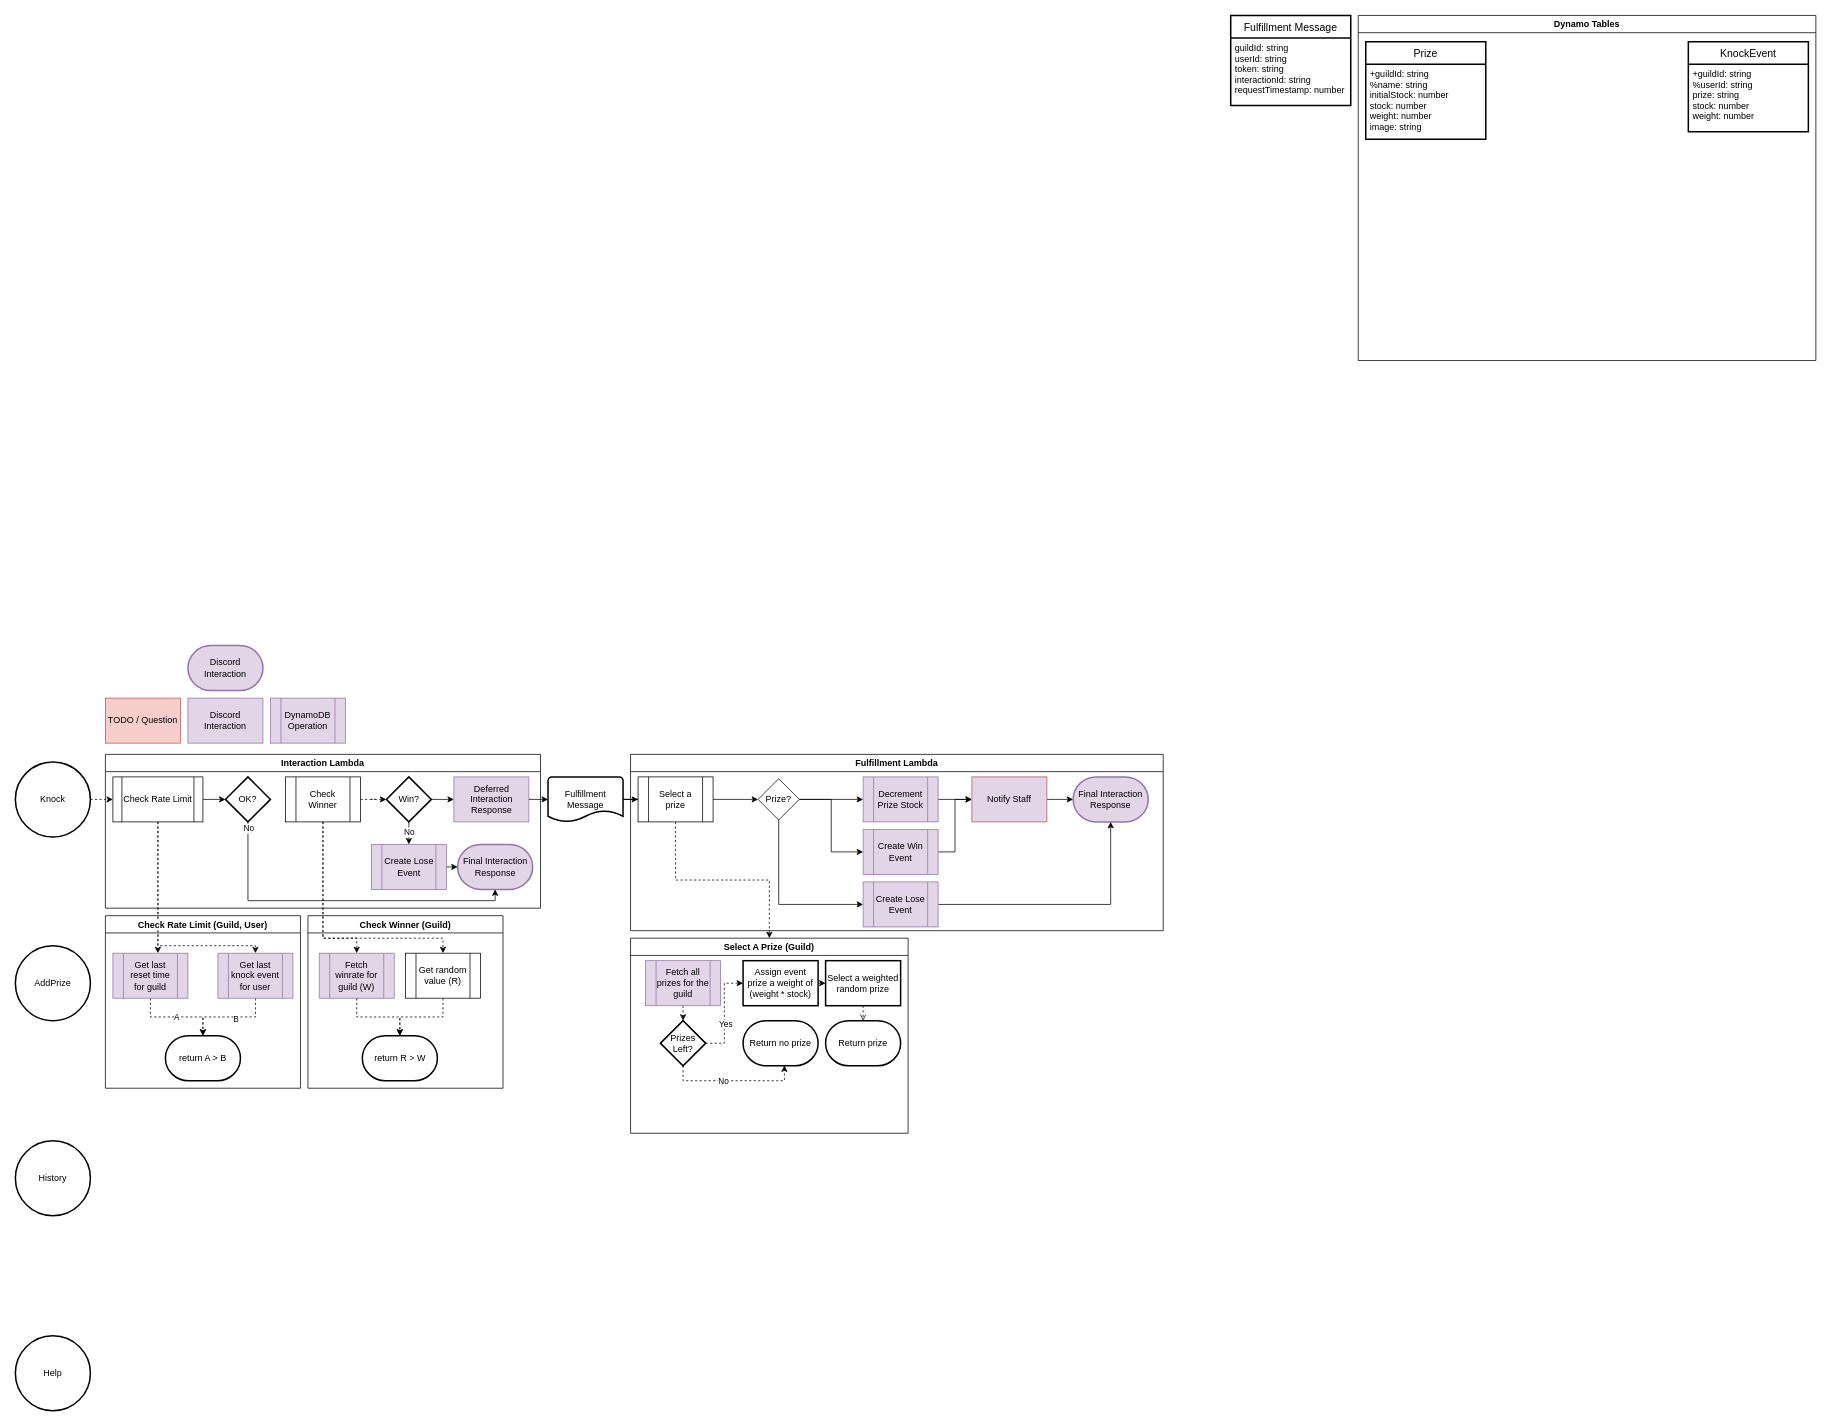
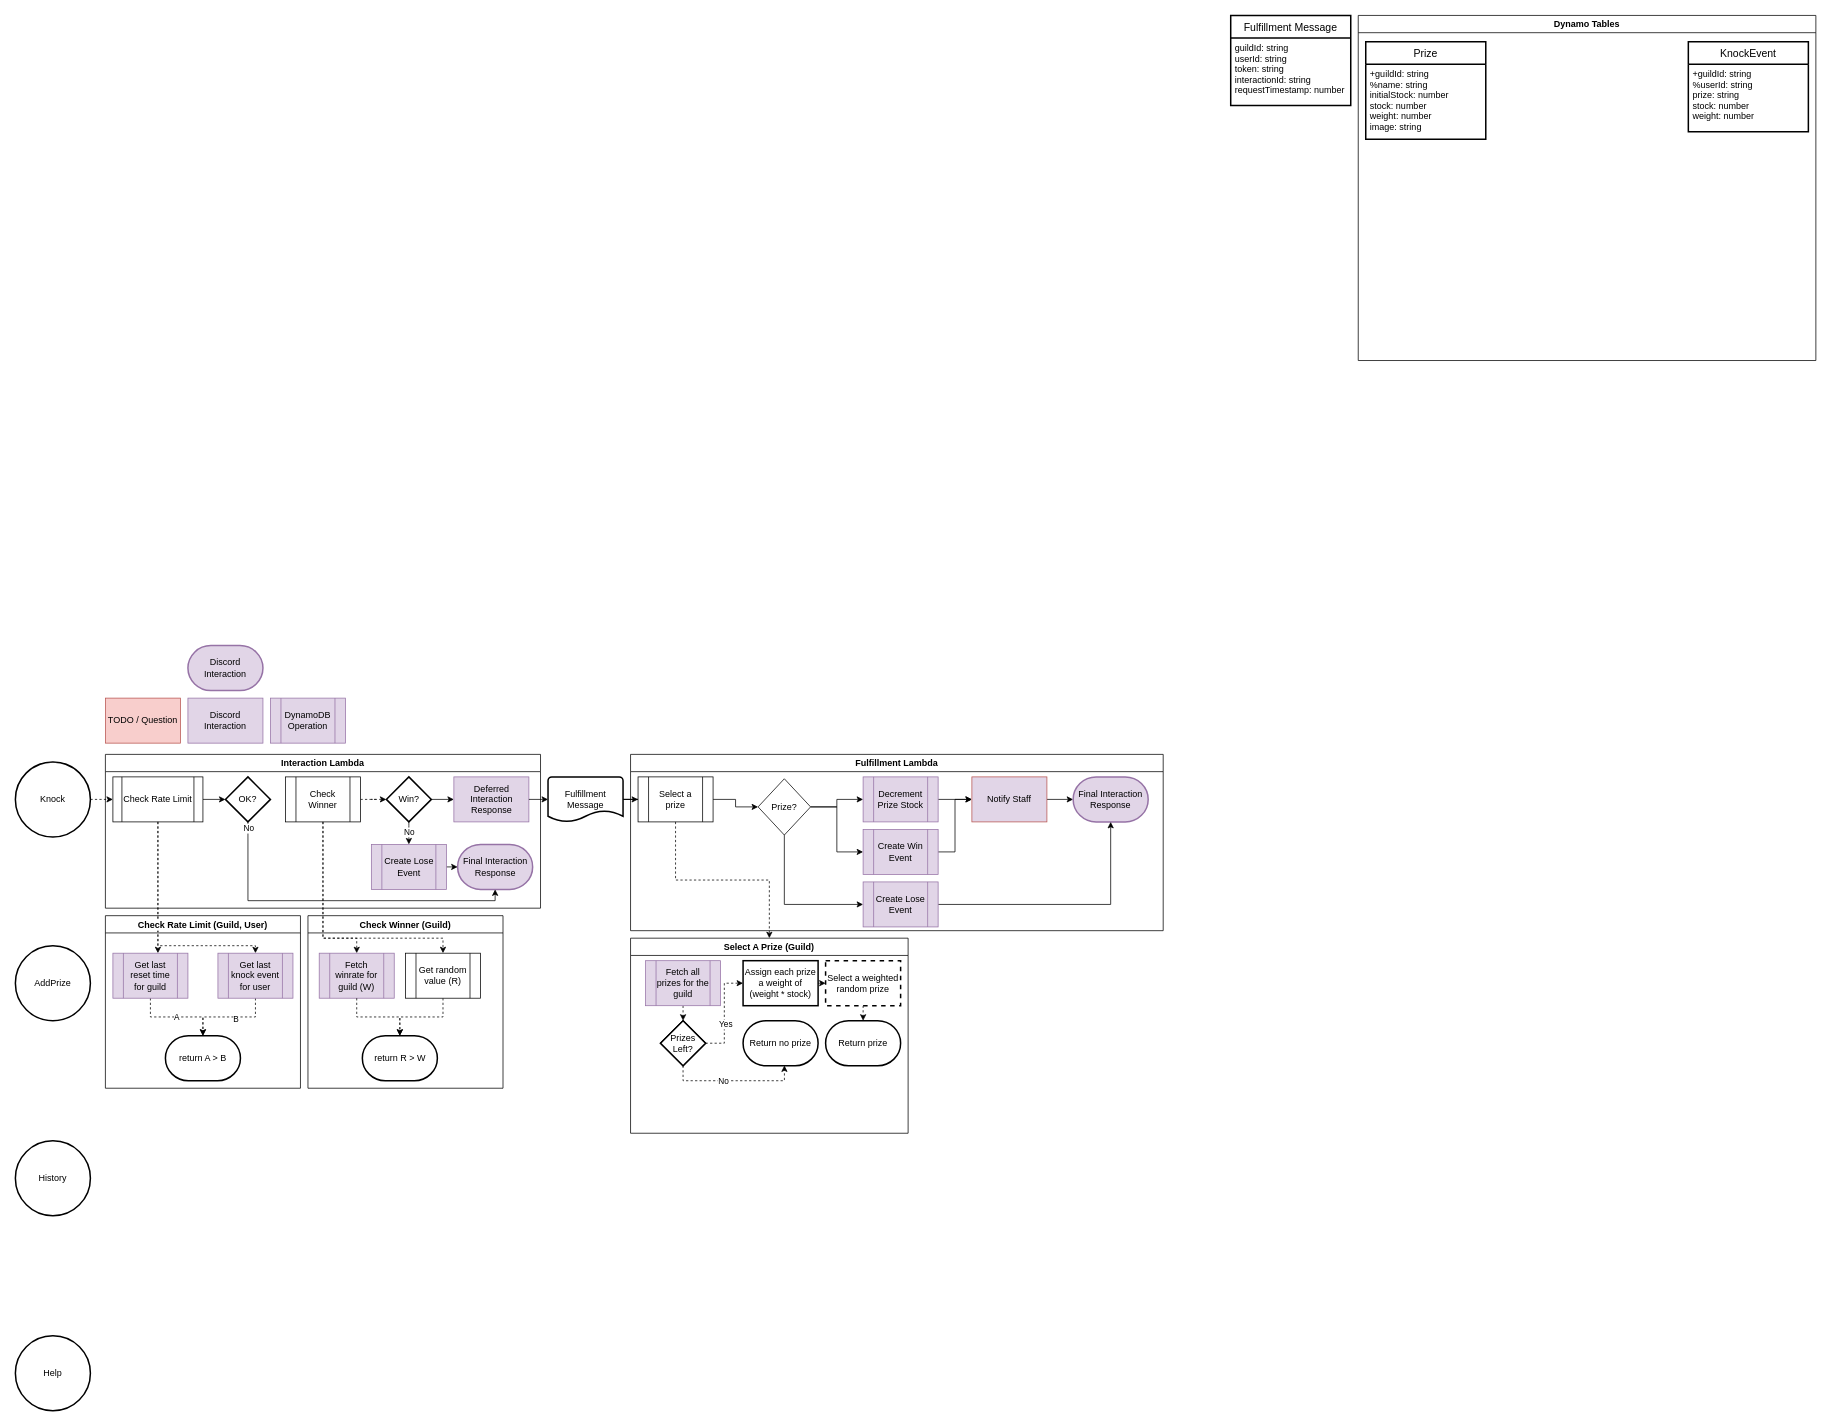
node "Prize?": size 41x41 -> 53x56
node "Assign event prize a weight of (weight * stock)": label "Assign event prize a weight of (weight * stock)" -> "Assign each prize a weight of (weight * stock)"
node "Select a weighted random prize": style solid -> dashed
edge "Select a weighted random prize" -> "Return prize": arrowhead open -> classic
